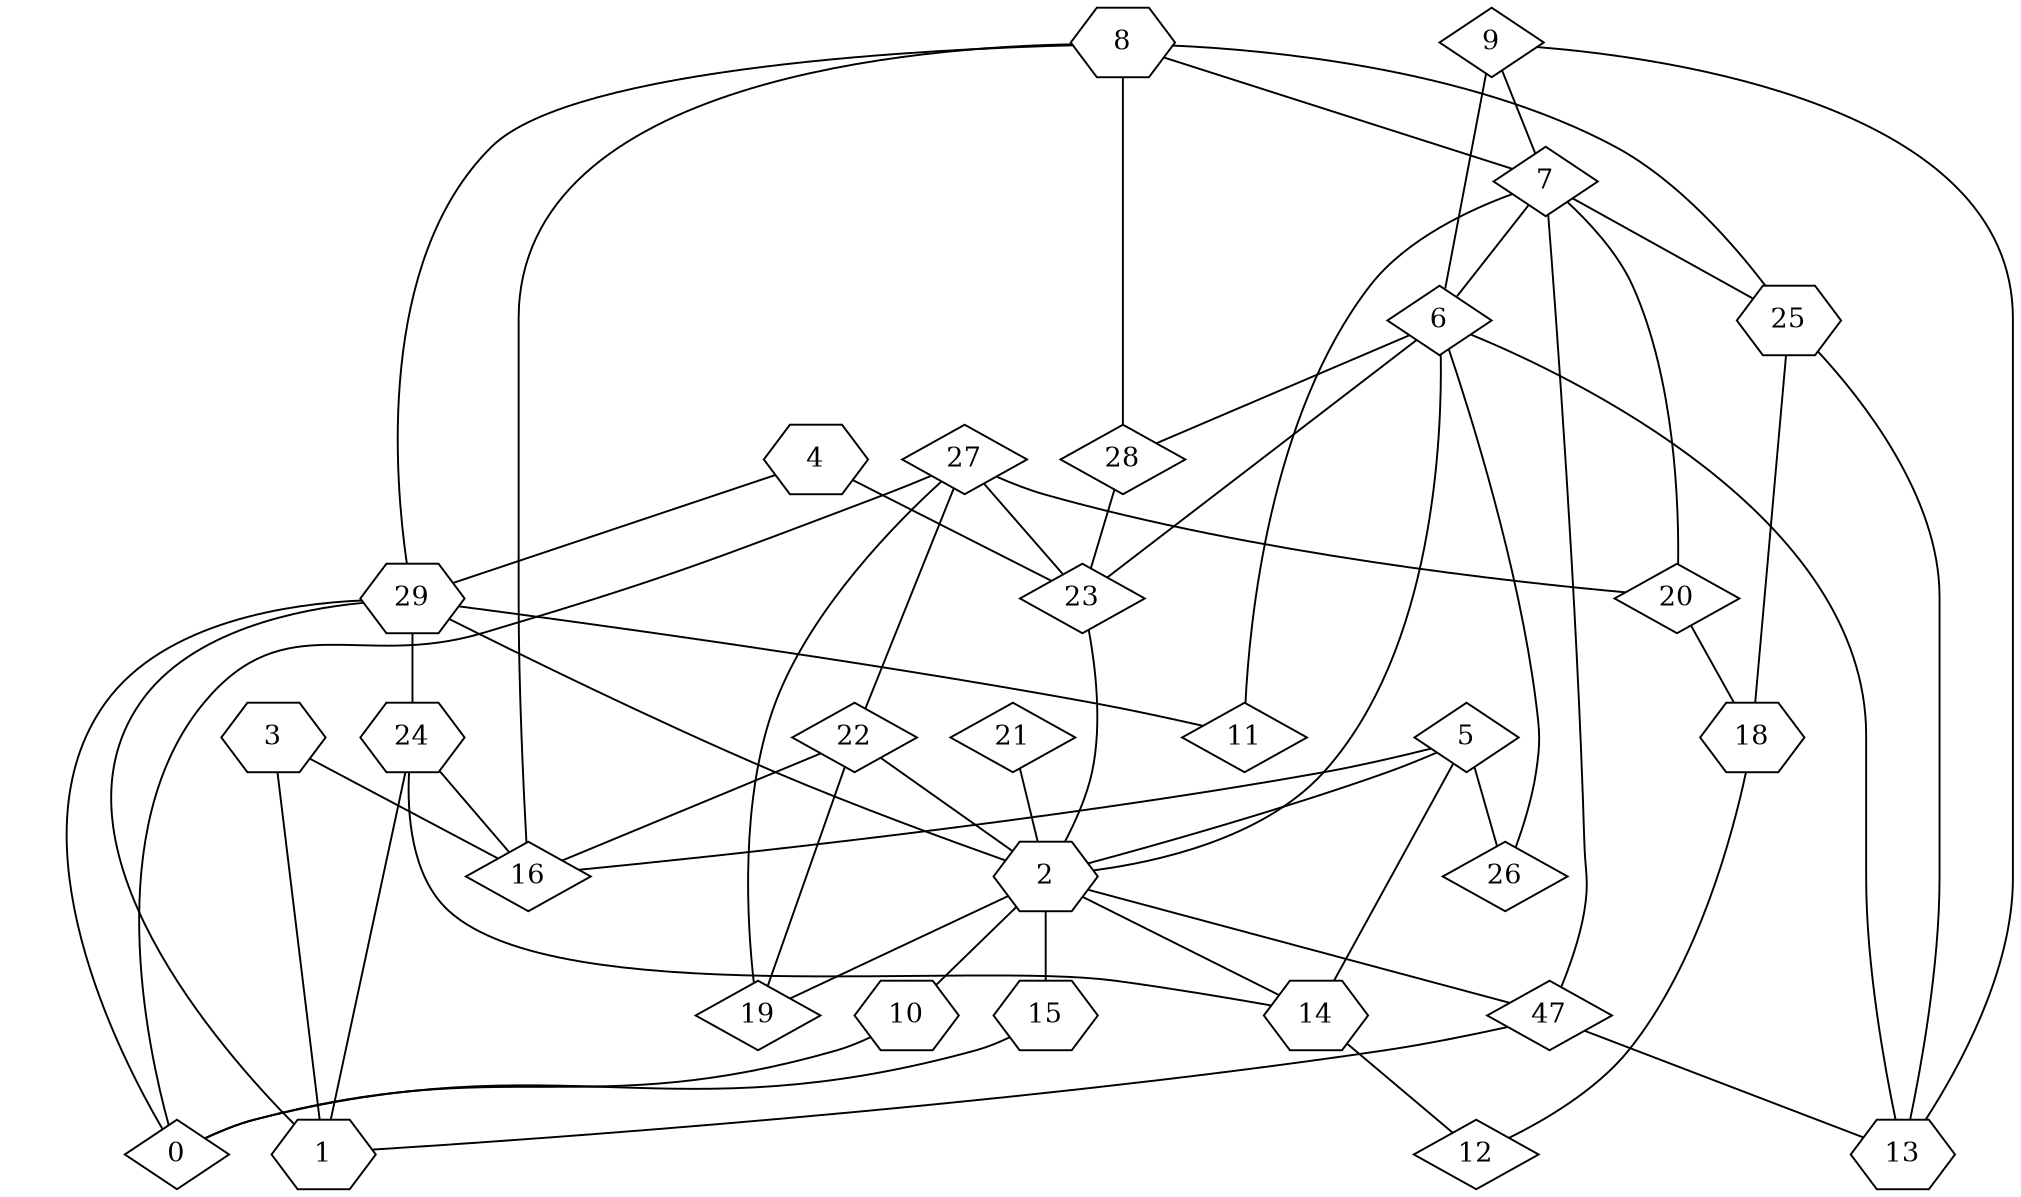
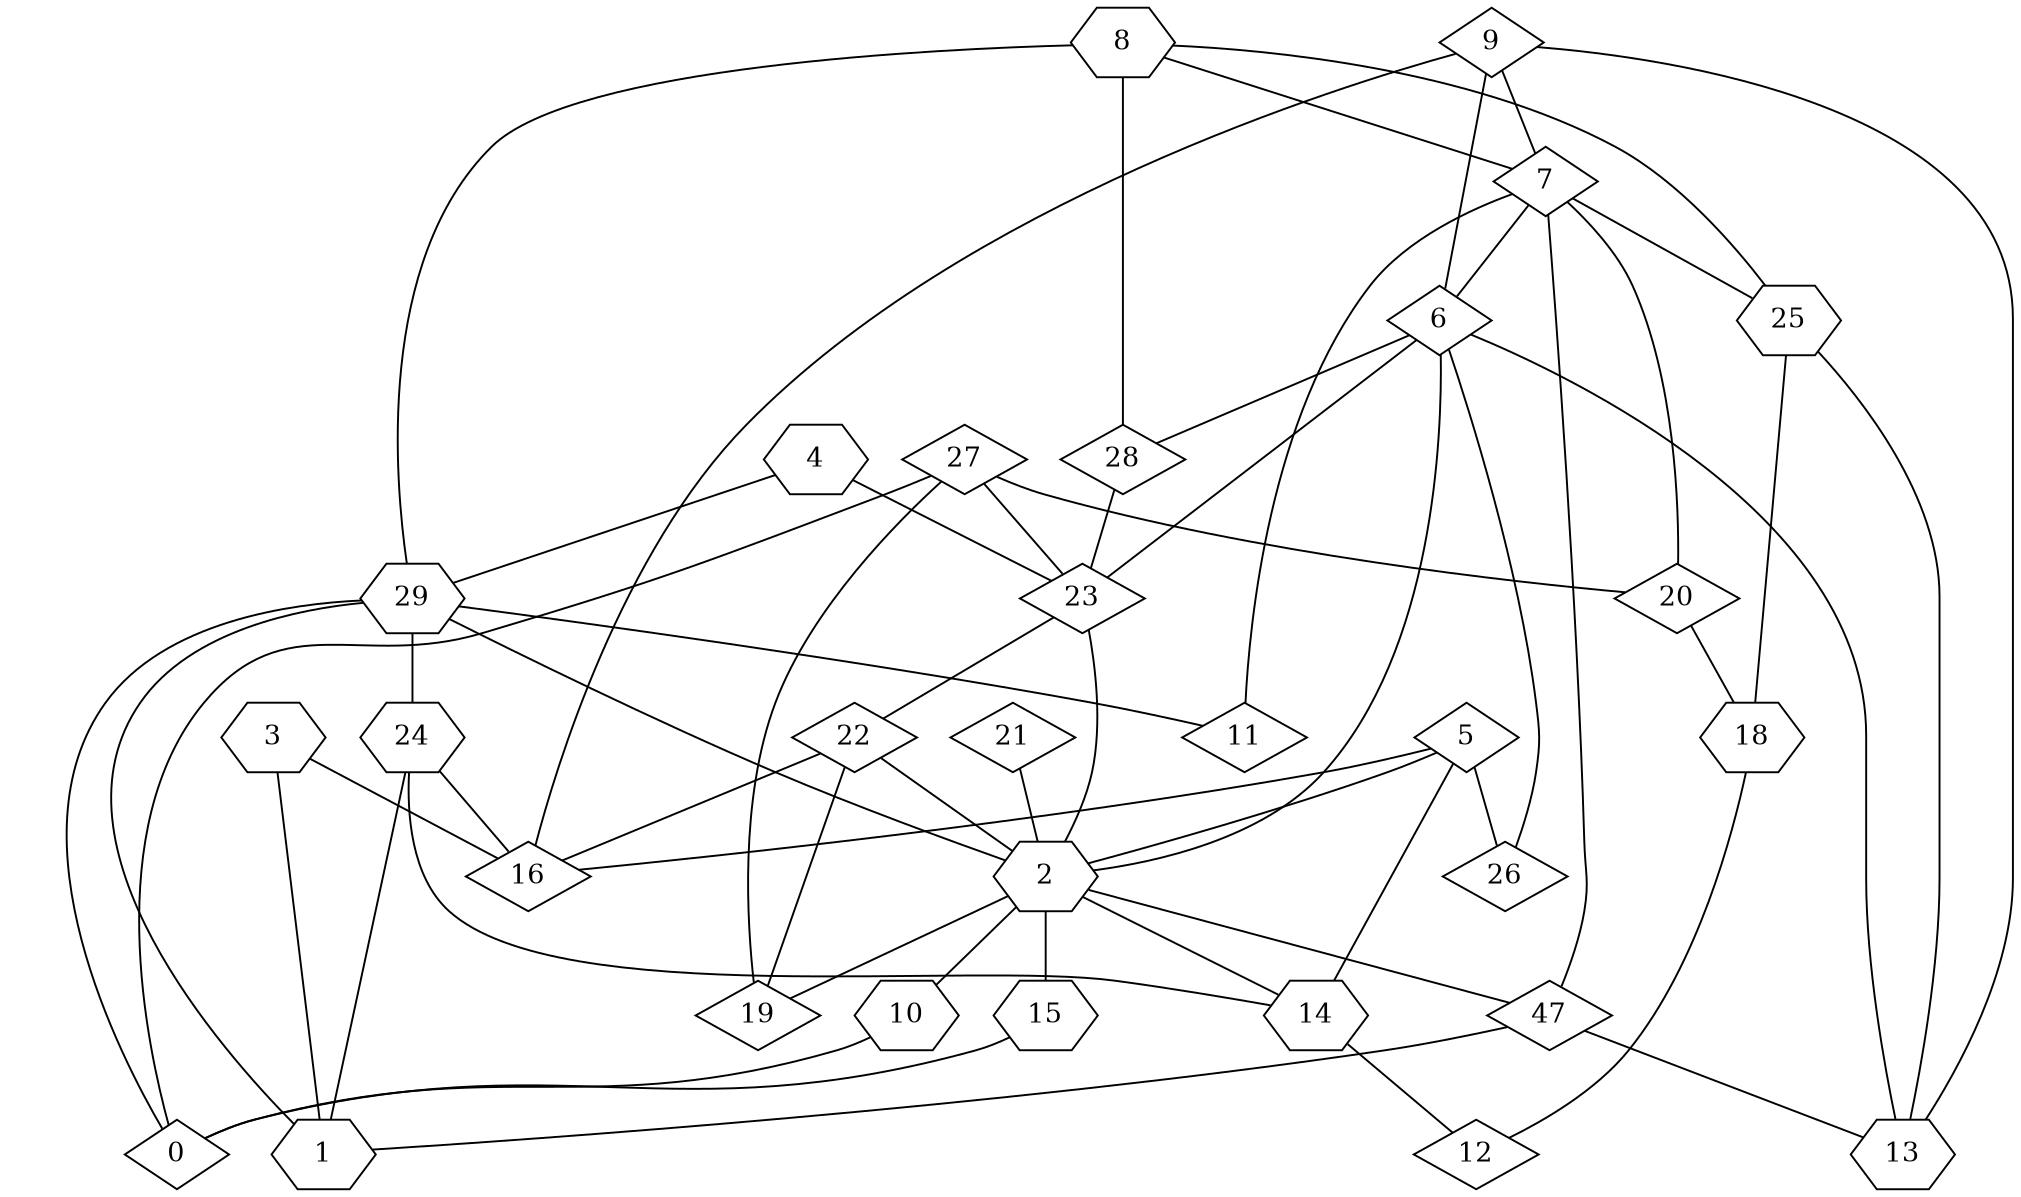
edge "8" -- "16": now "9" -- "16"
edge "27" -- "22": now "23" -- "22"
